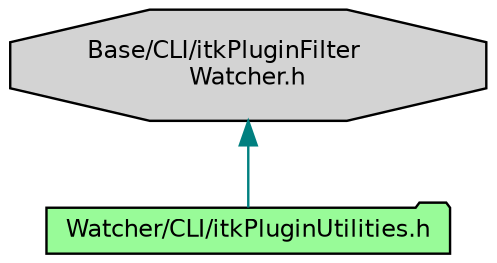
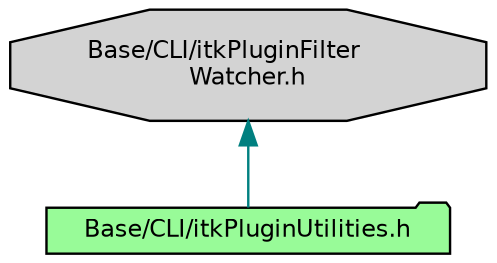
node "Watcher/CLI/itkPluginUtilities.h": label "Watcher/CLI/itkPluginUtilities.h" -> "Base/CLI/itkPluginUtilities.h"
